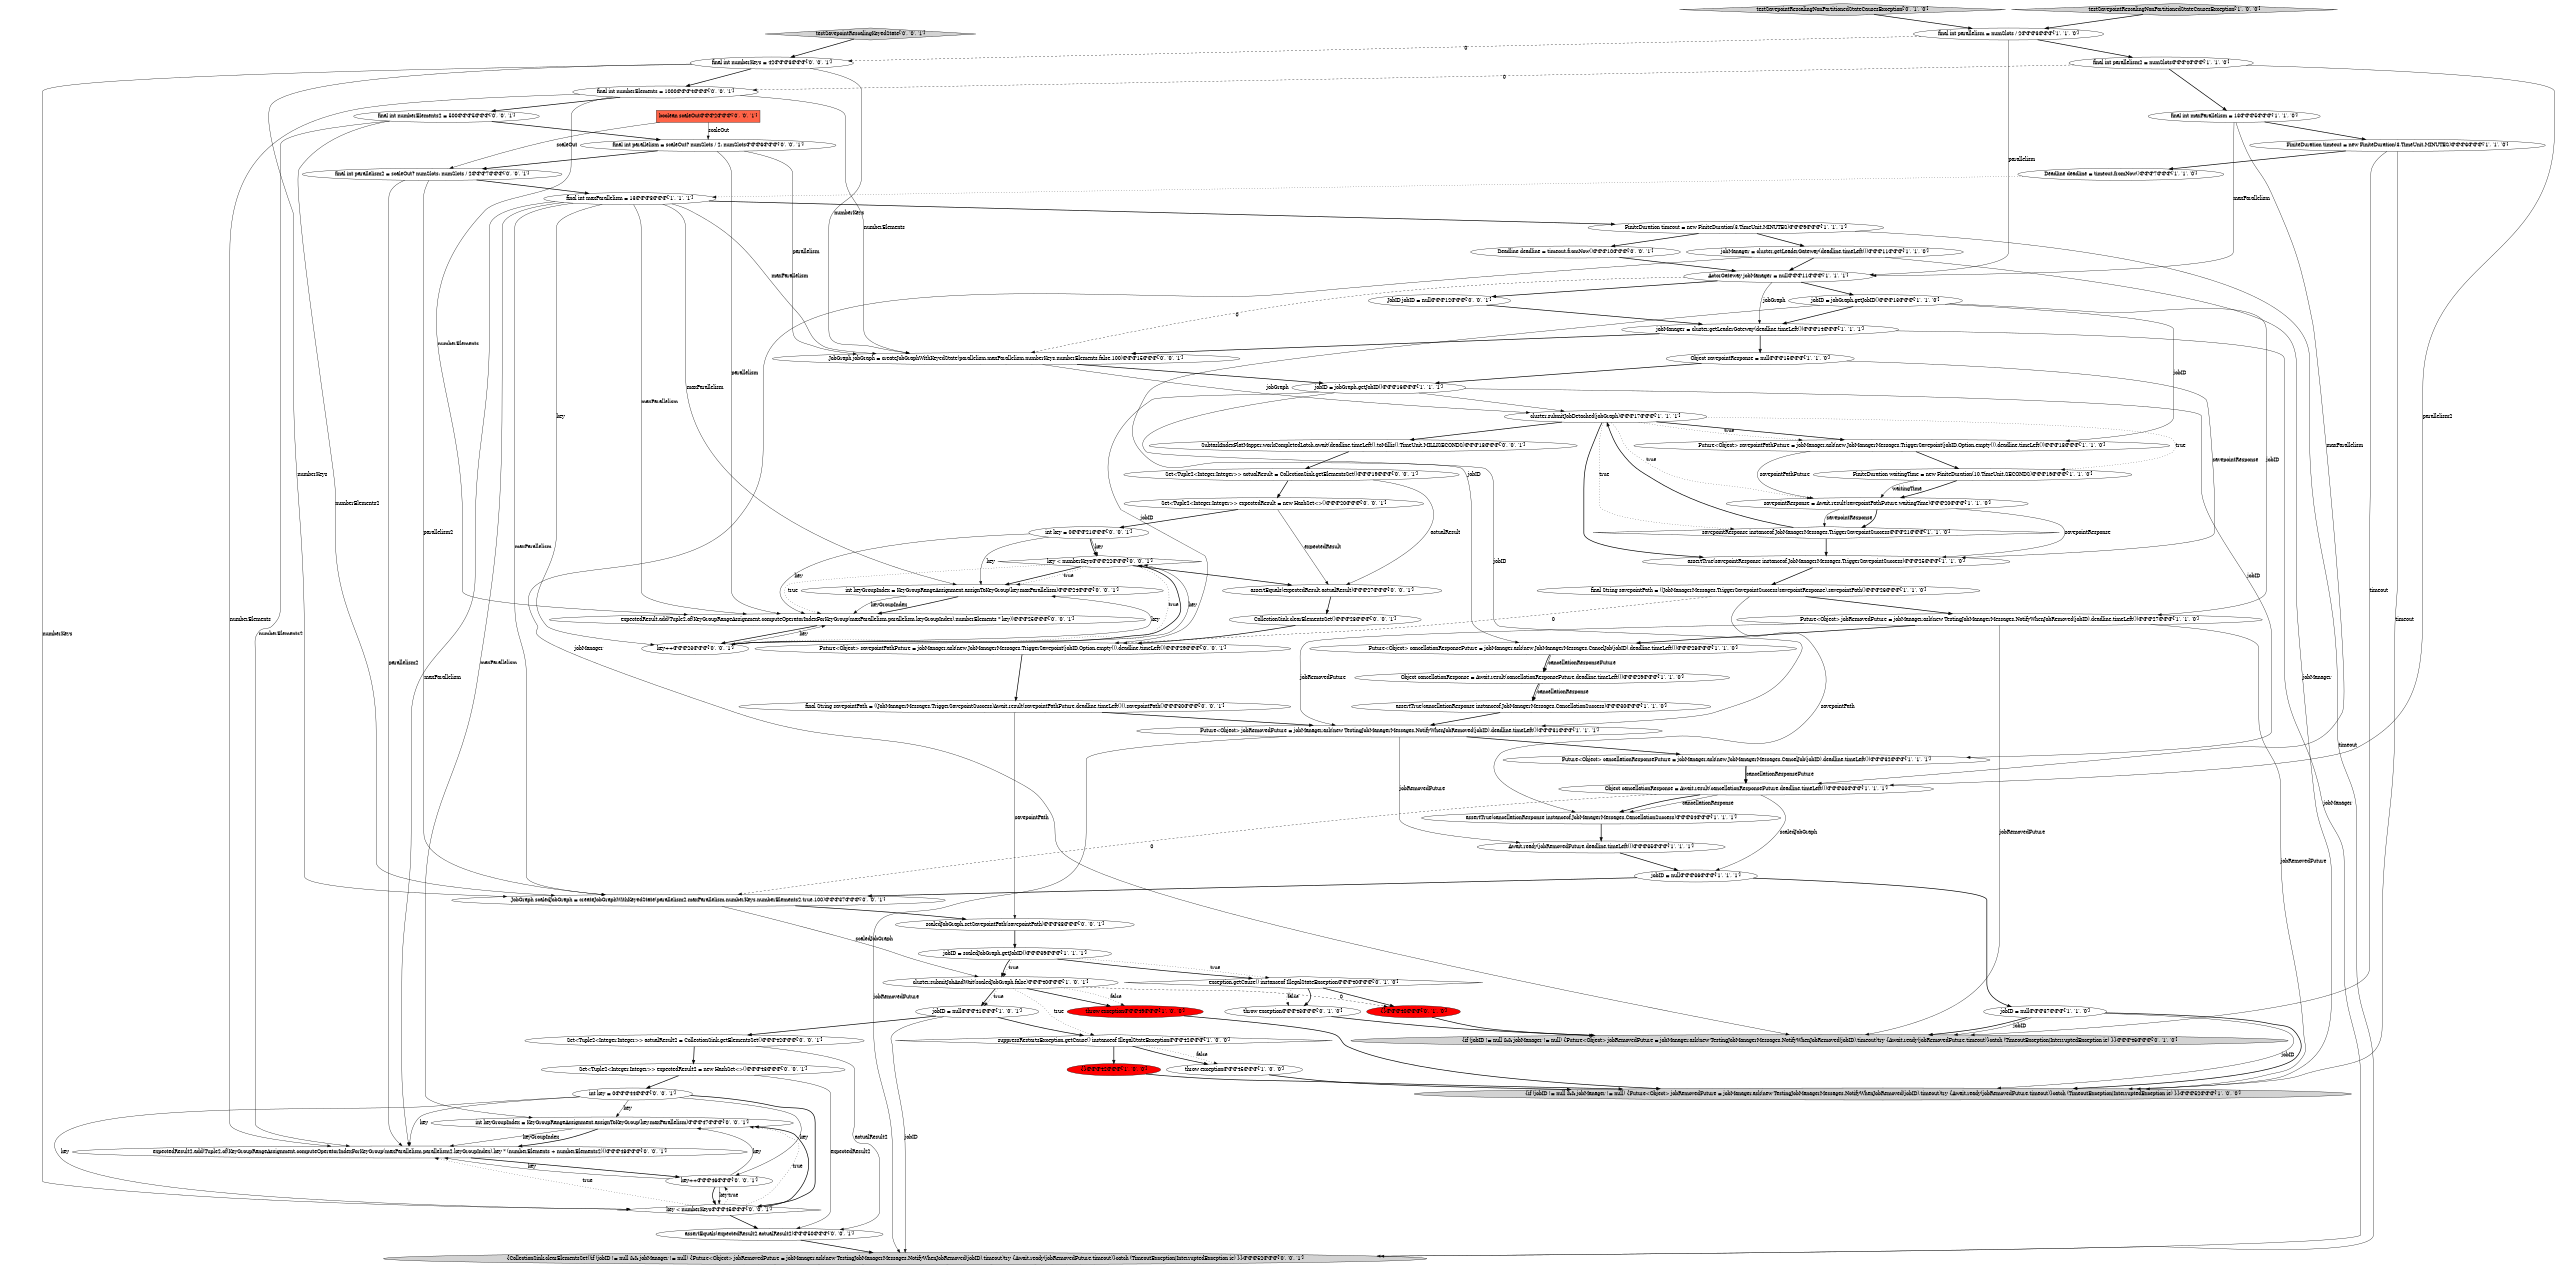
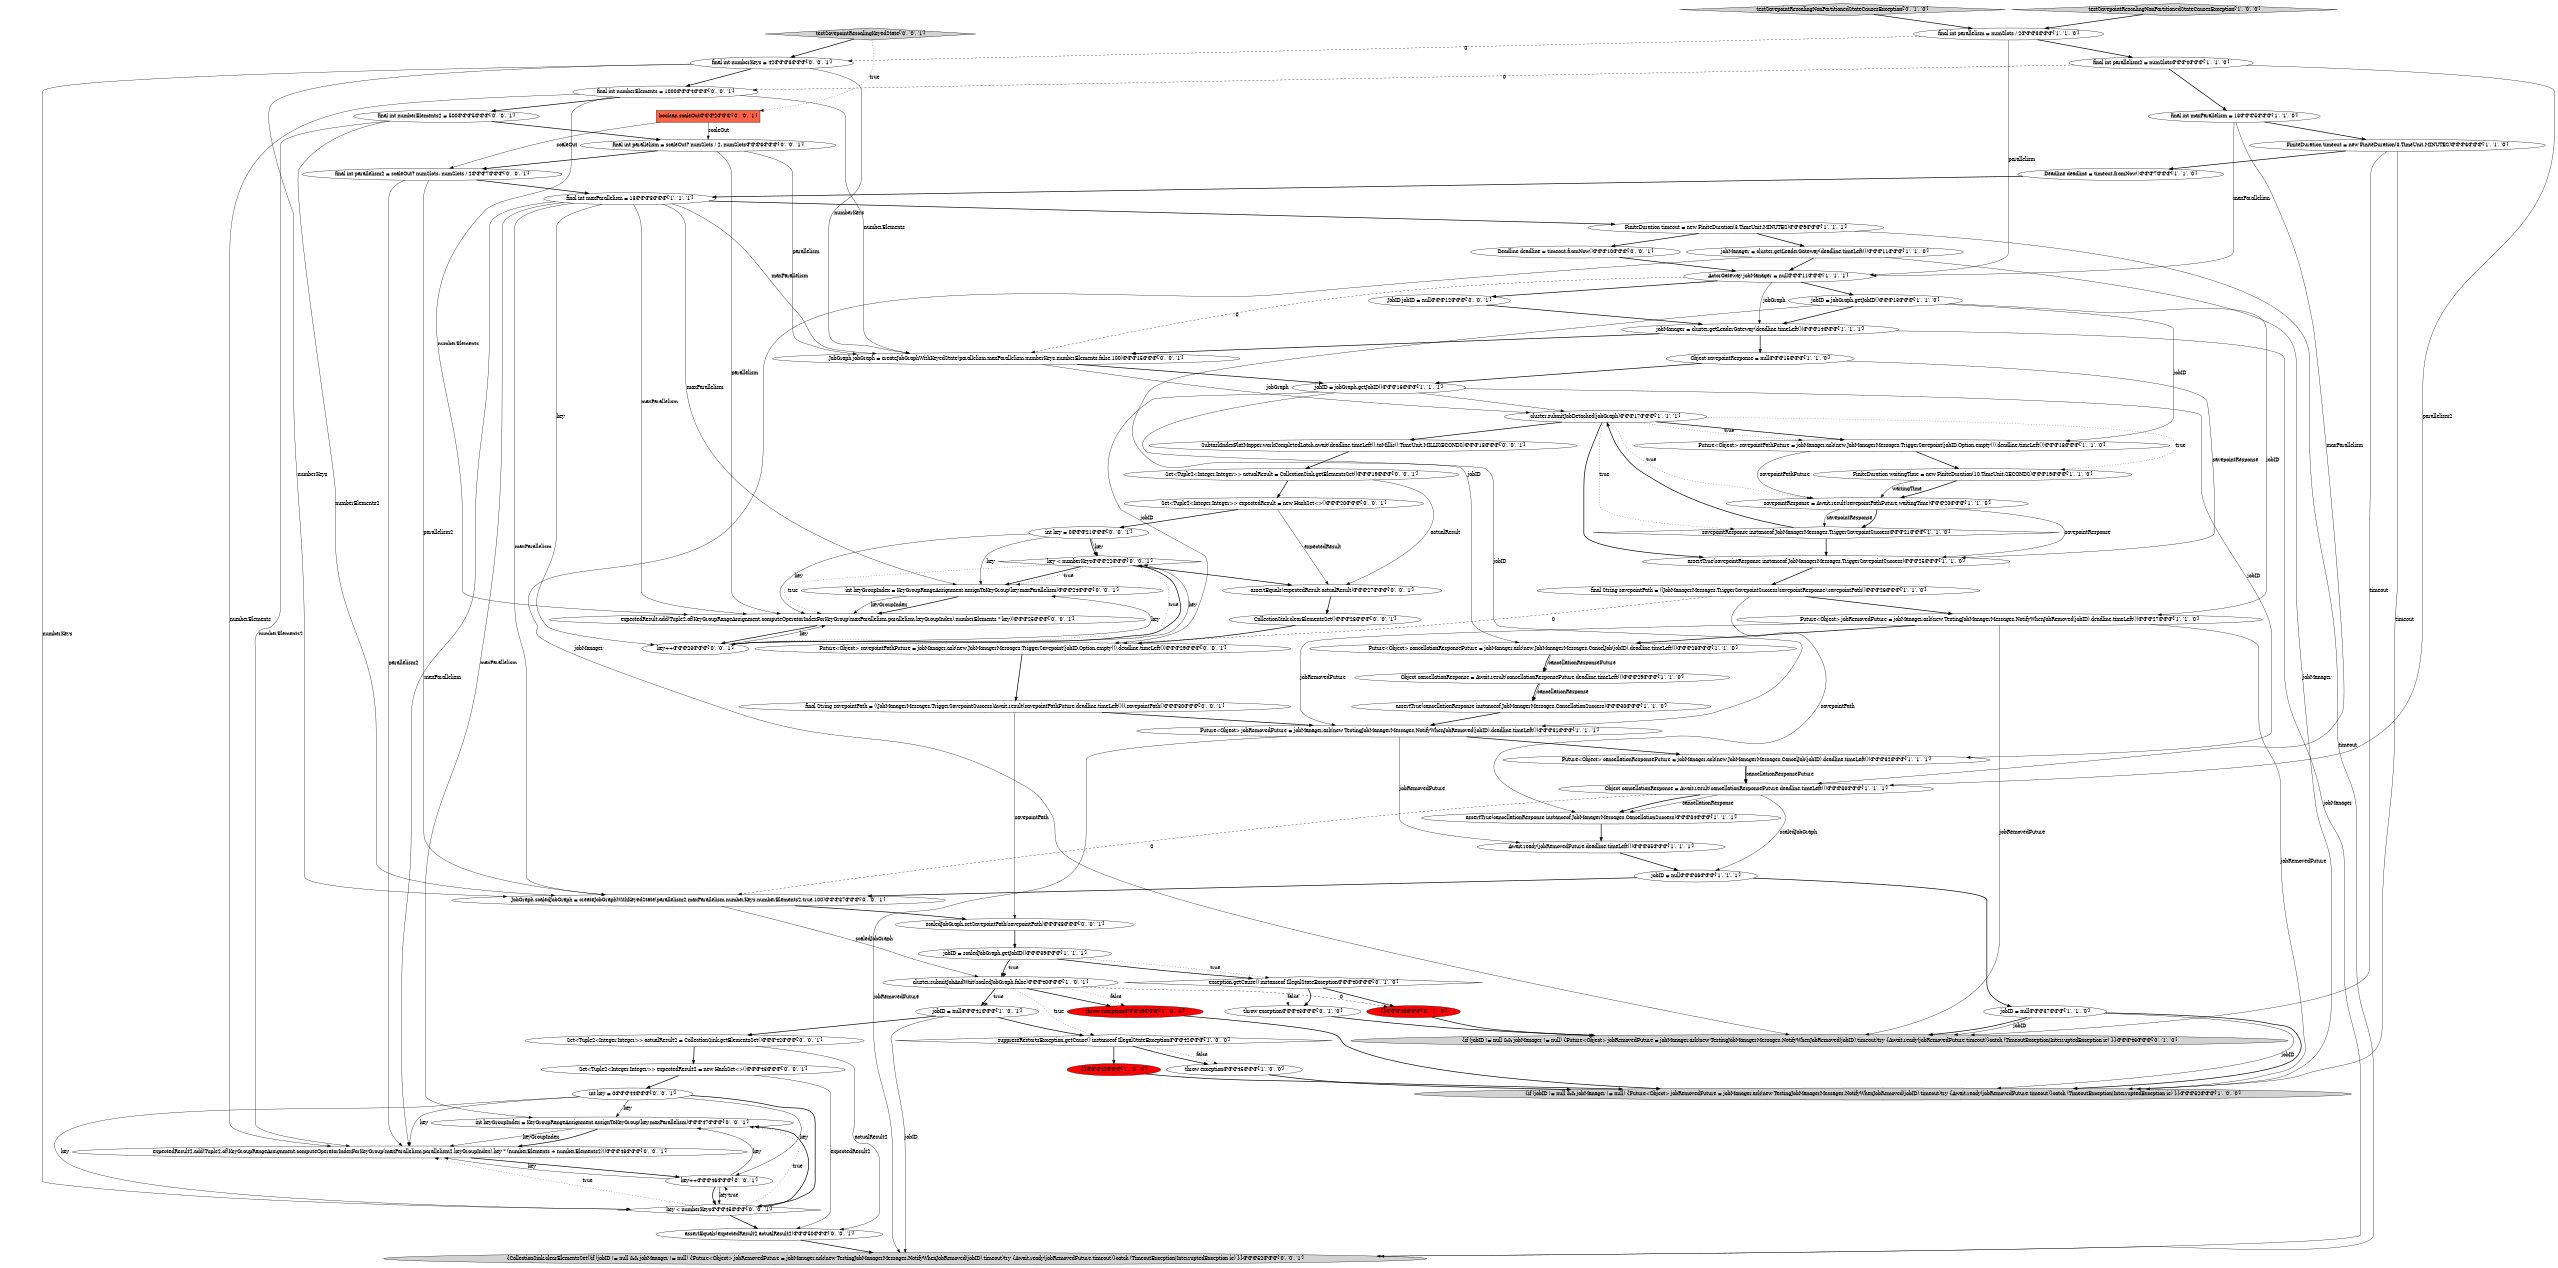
edge "testSavepointRescalingKeyedState['0', '0', '1']" -> "boolean scaleOut@@@2@@@['0', '0', '1']": added, label "true"
edge "Deadline deadline = timeout.fromNow()@@@7@@@['1', '1', '0']" -> "final int maxParallelism = 13@@@8@@@['1', '1', '1']": style dotted -> bold
